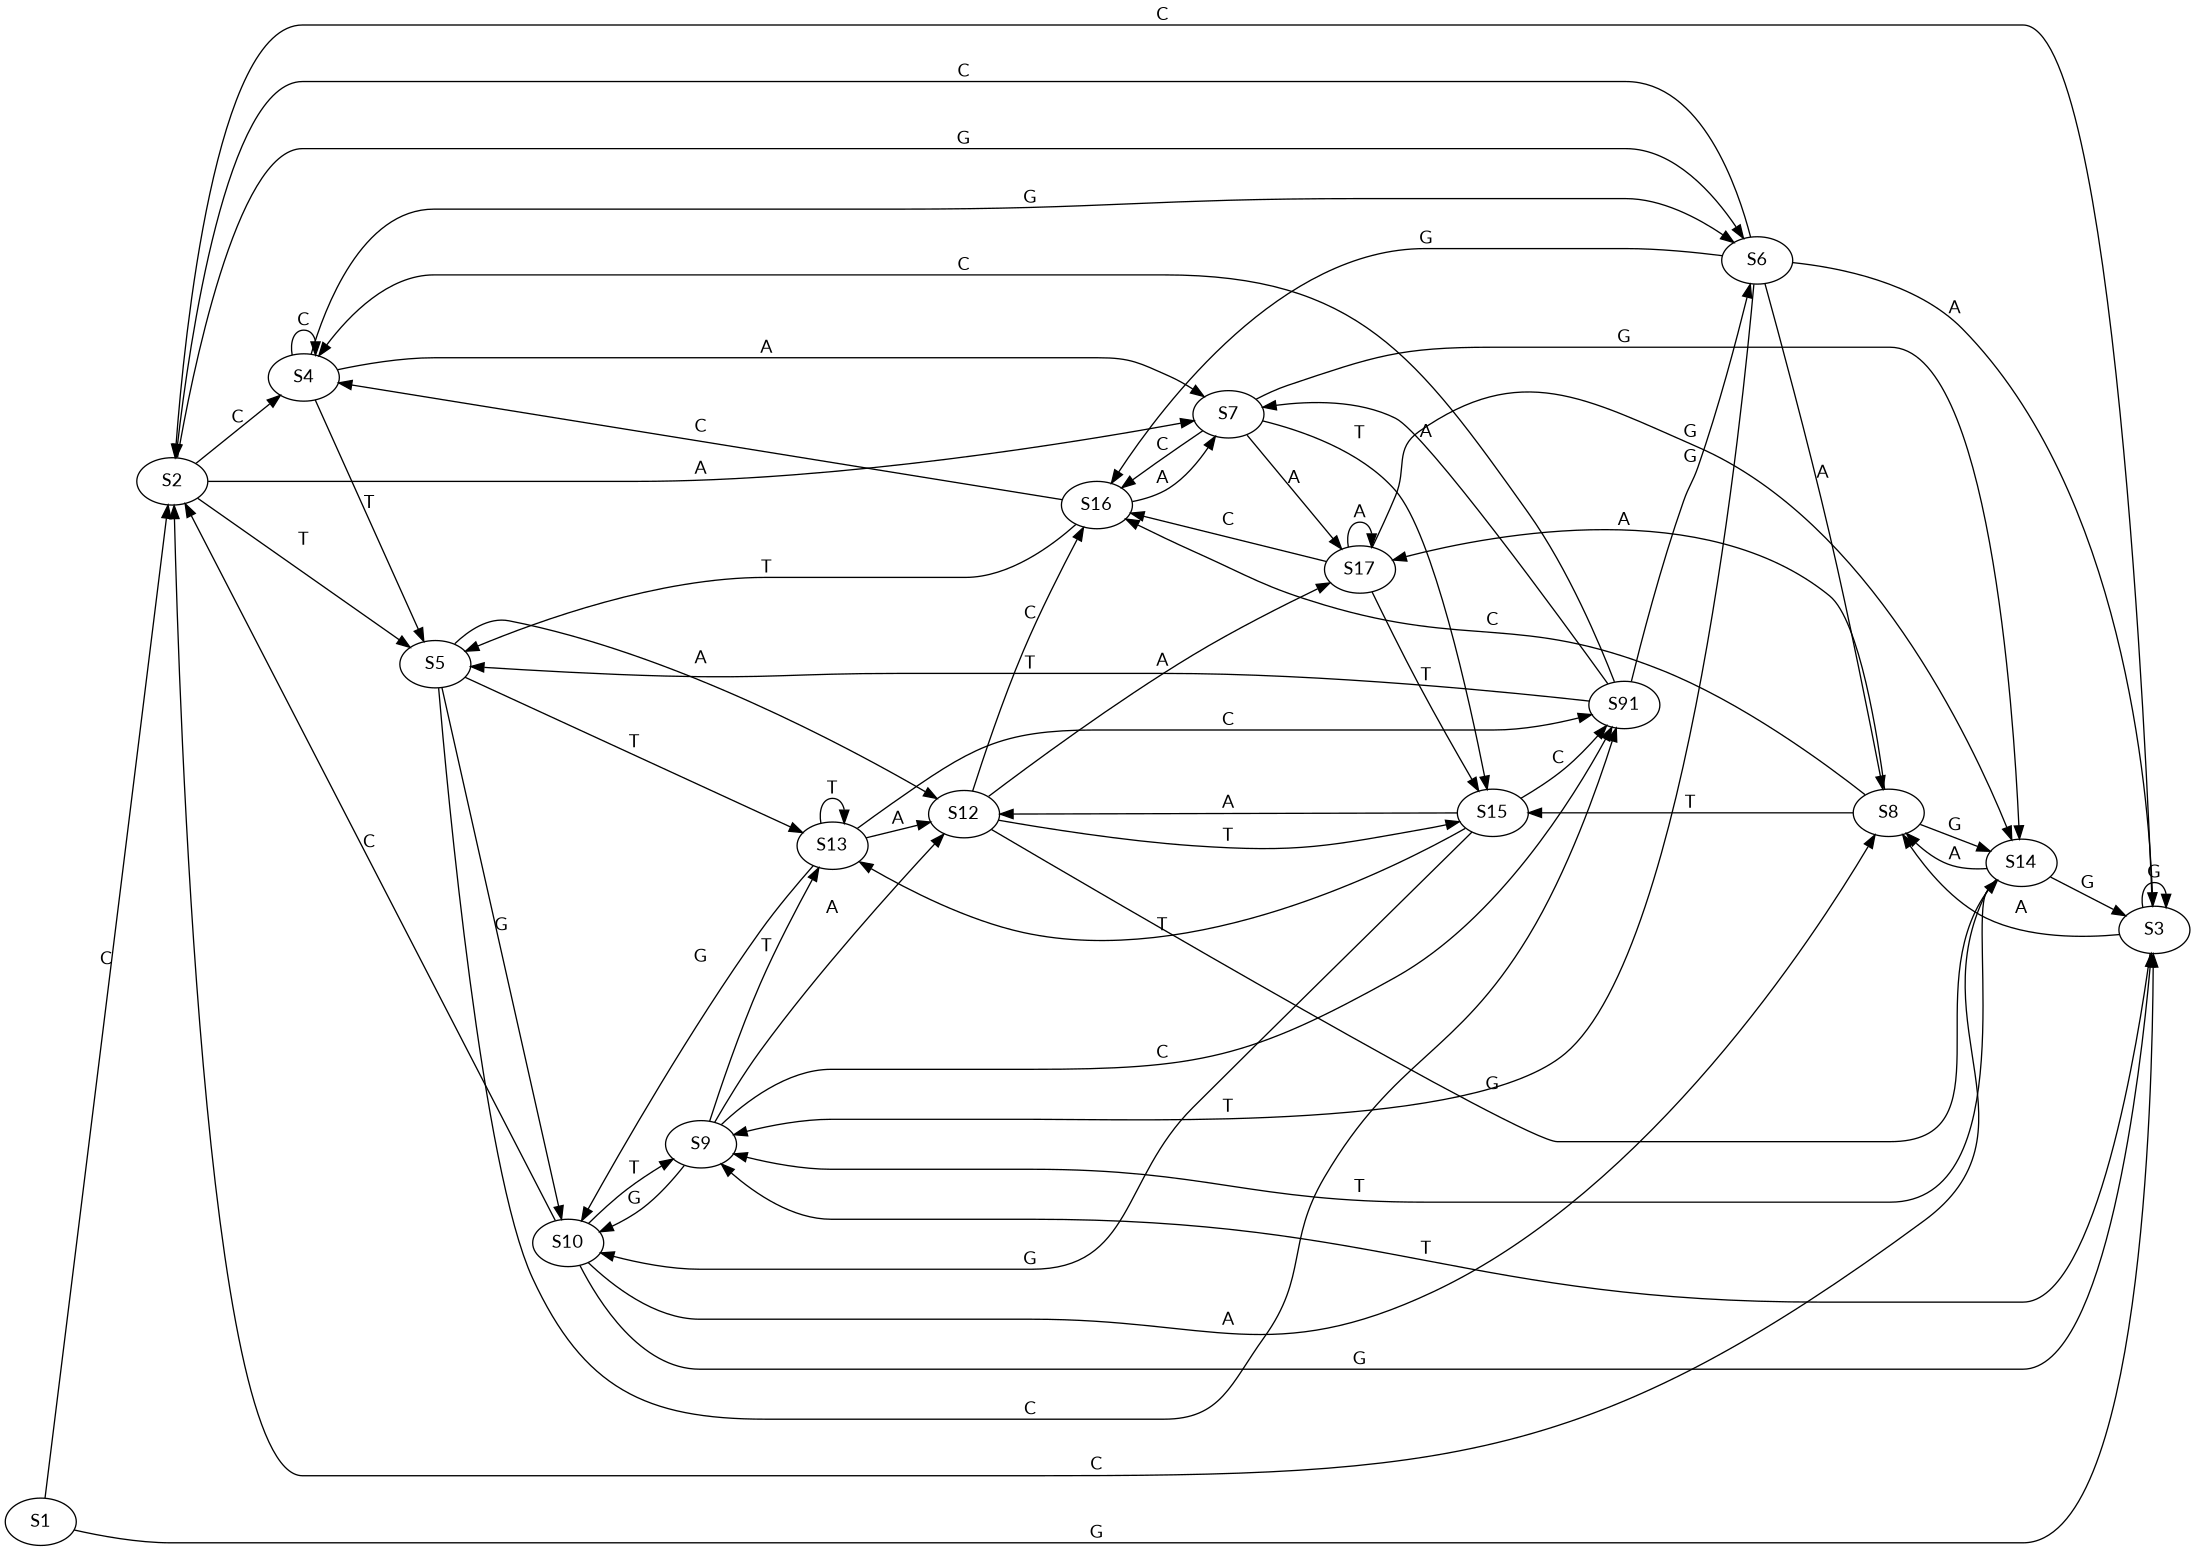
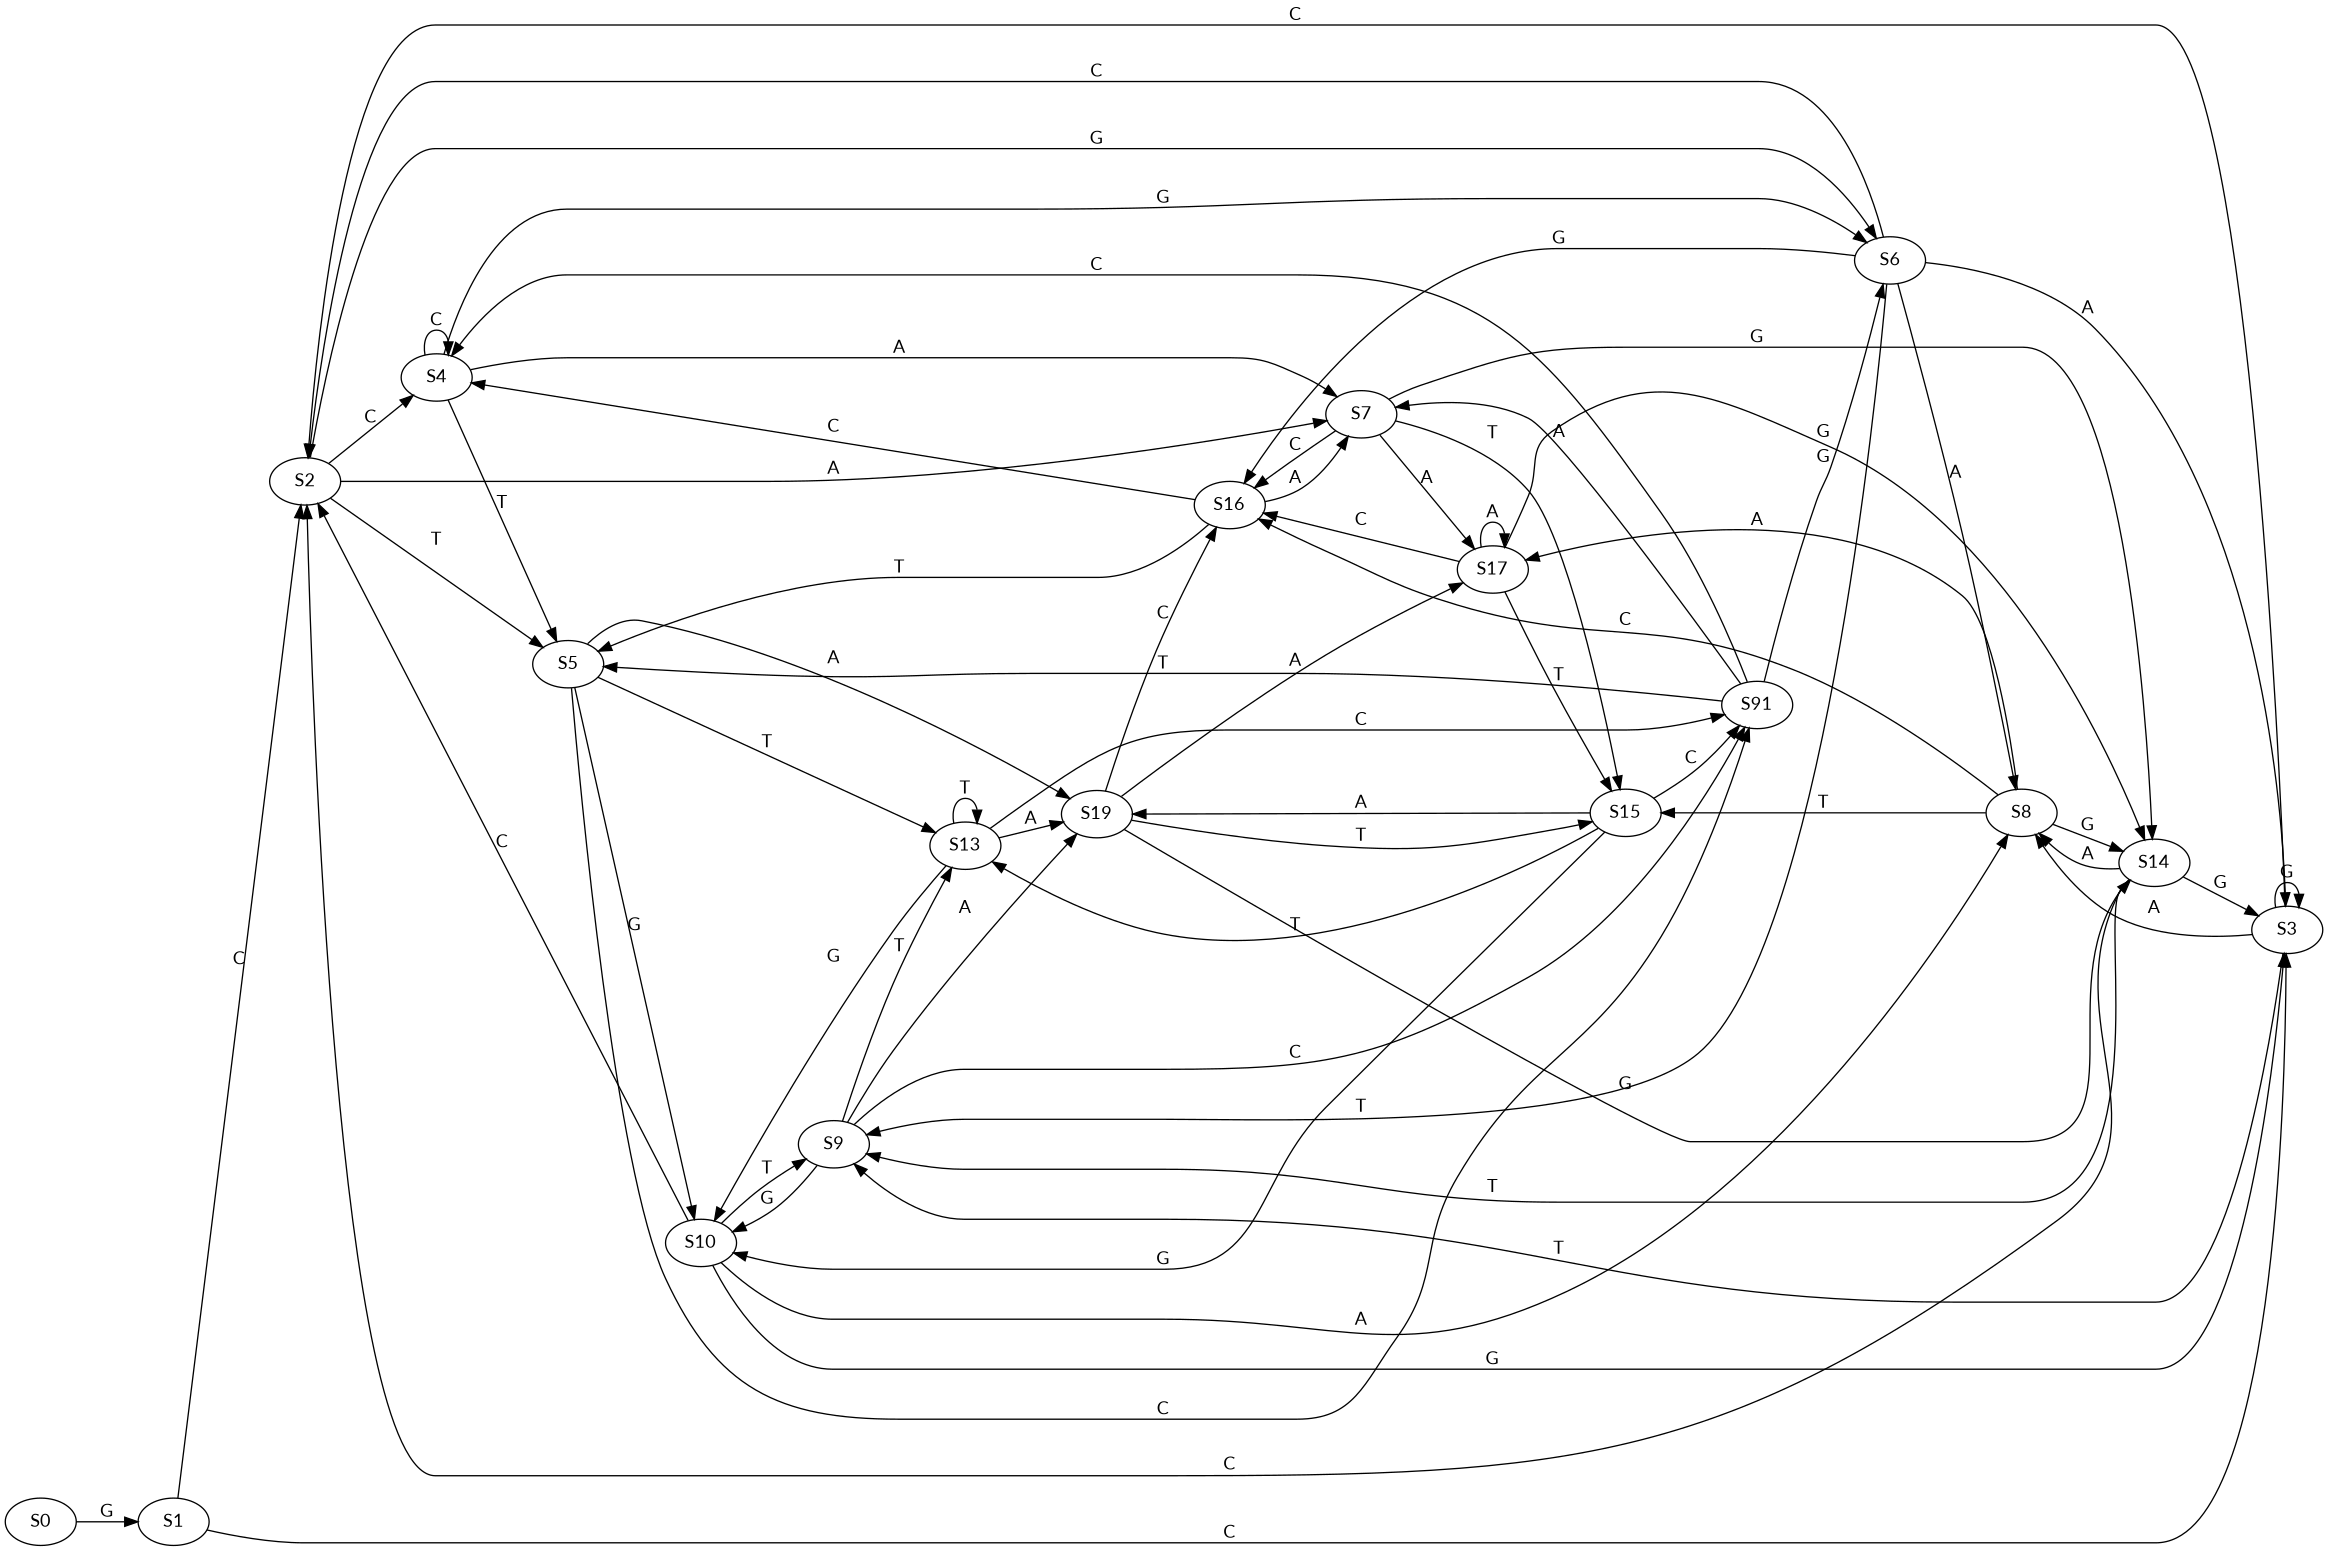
node "S12": label "S12" -> "S19"
node "S0": added
edge "S1" -> "S3": label "G" -> "C"
